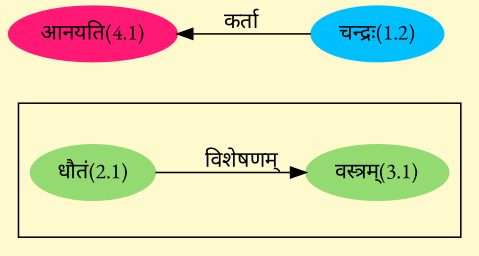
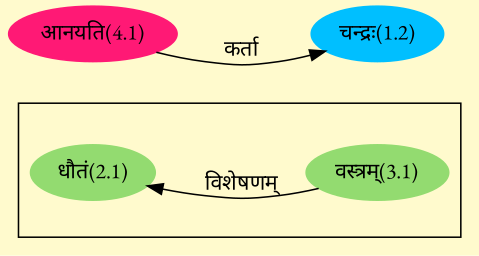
edge "चन्द्रः(1.2)" -> "आनयति(4.1)": reversed
edge "धौतं(2.1)" -> "वस्त्रम्(3.1)": reversed
